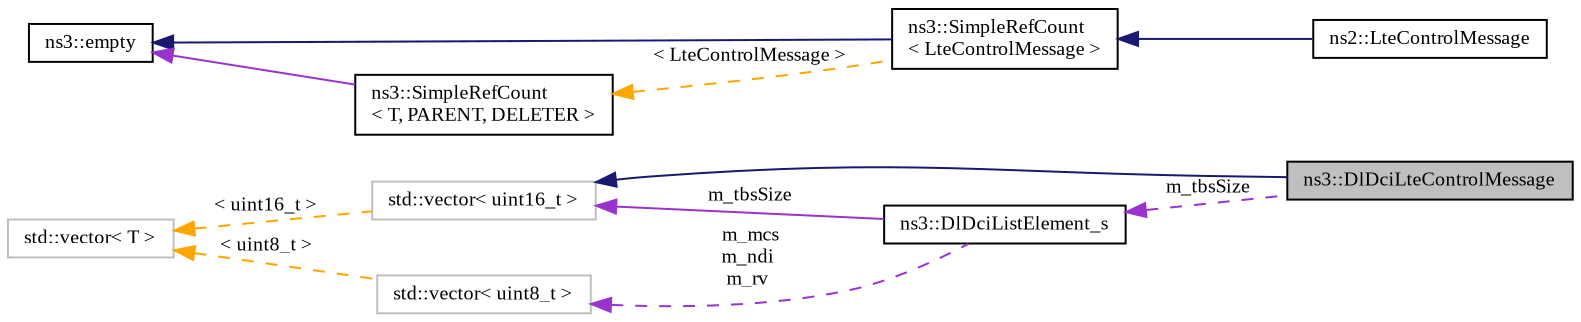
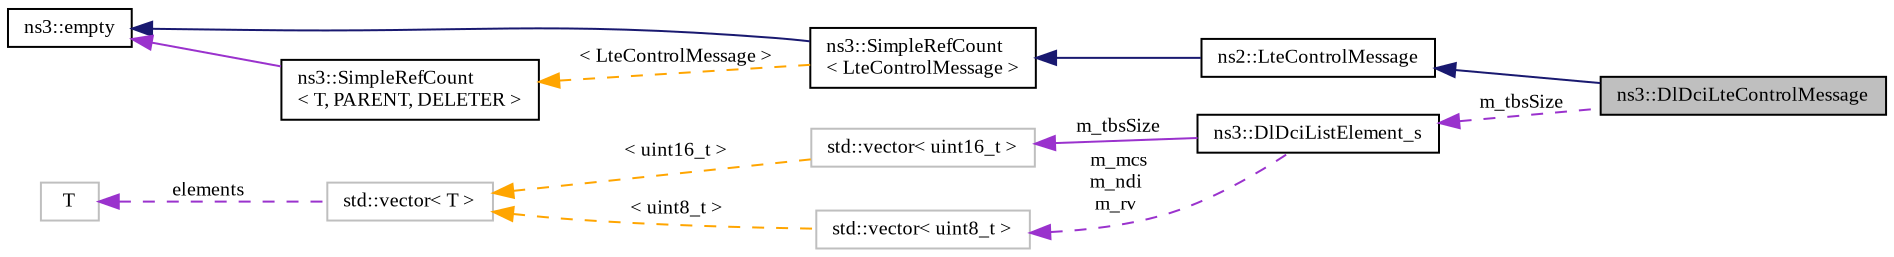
edge "ns3::DlDciLteControlMessage" -> "std::vector< uint16_t >": now "ns3::DlDciLteControlMessage" -> "ns2::LteControlMessage"
node "T": added
